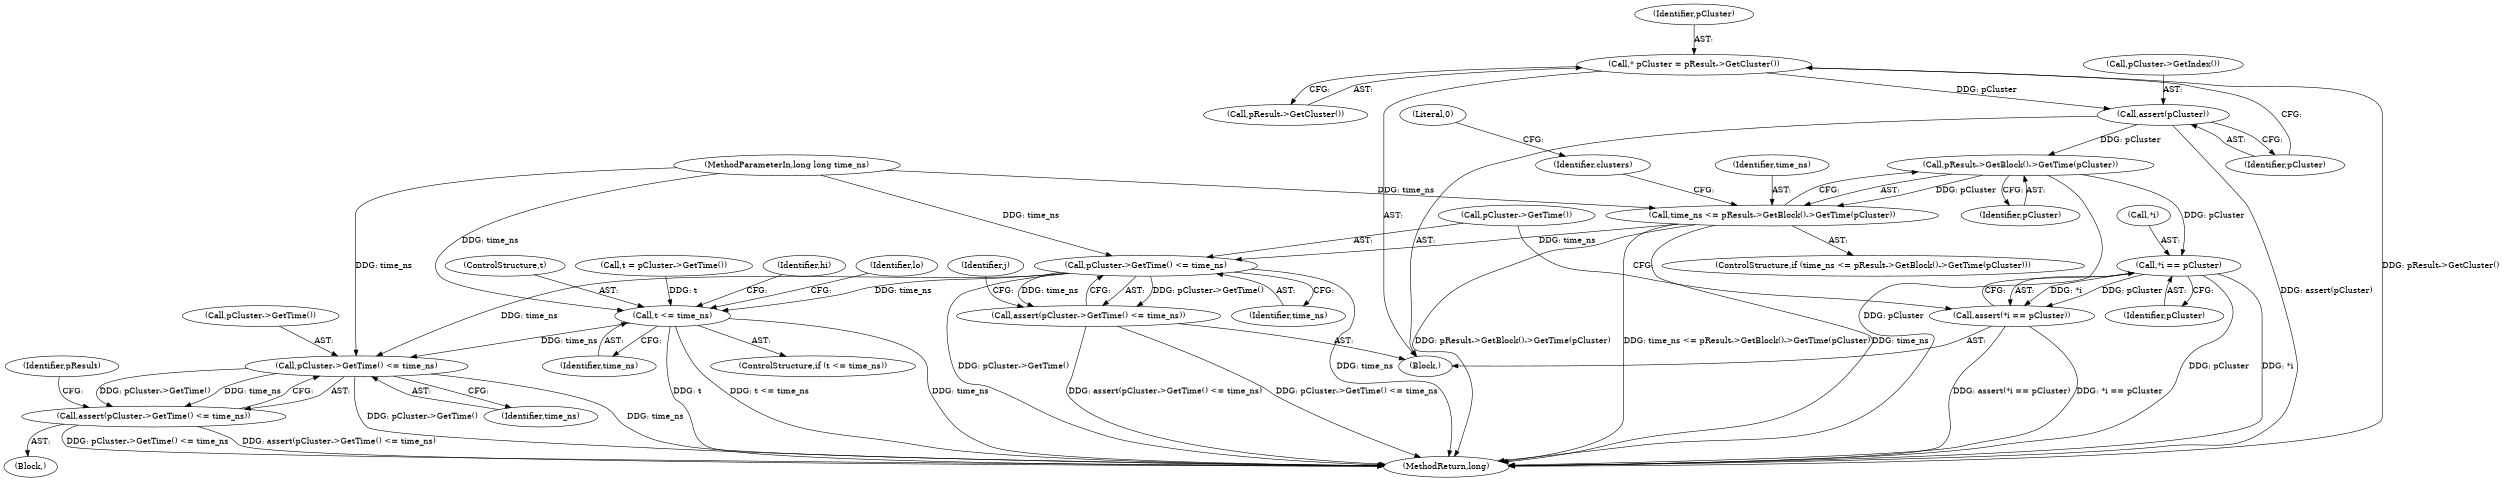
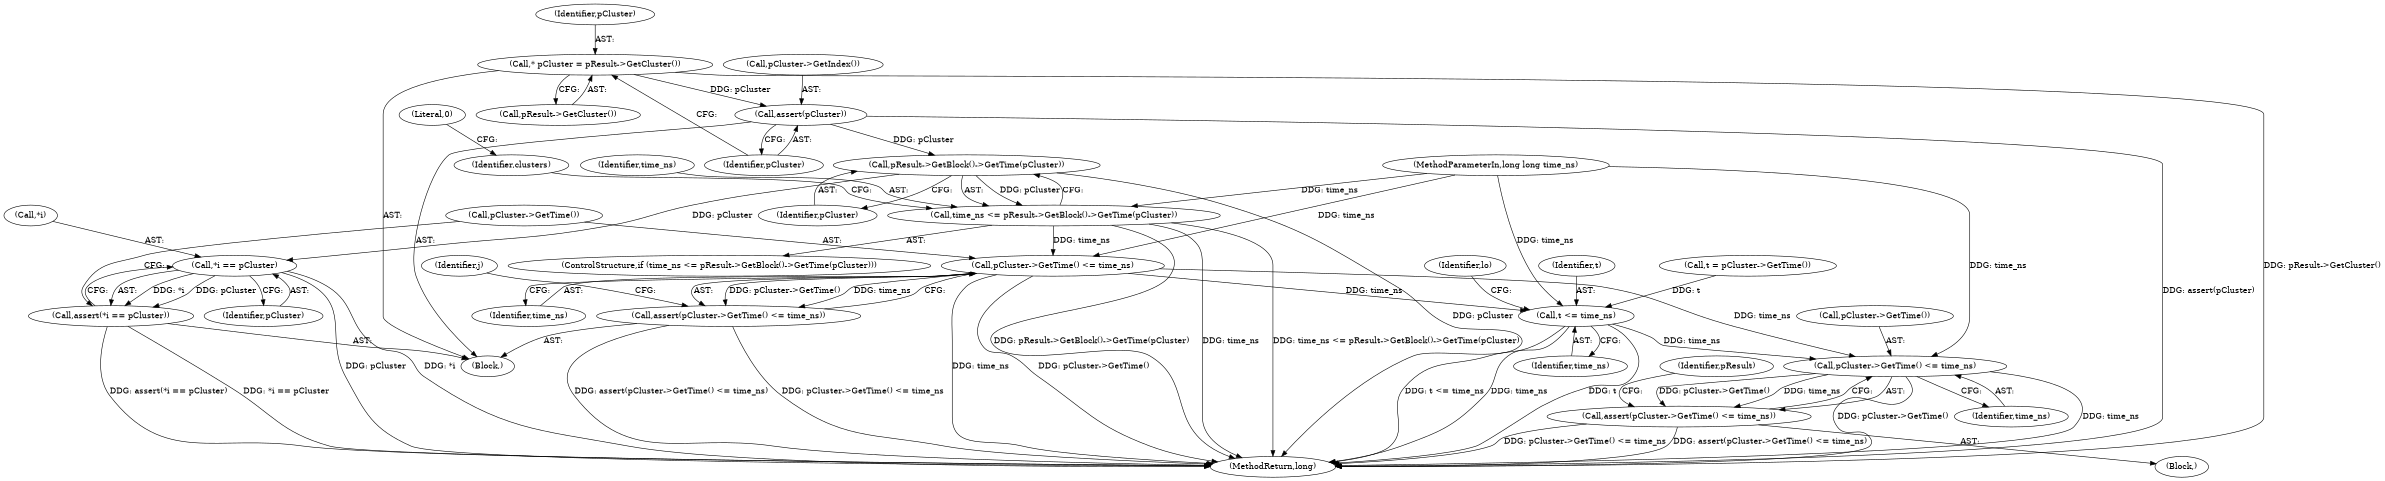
node "(ControlStructure,t)": label "(ControlStructure,t)" -> "(Identifier,t)"
node "(Identifier,hi)": removed
node "(ControlStructure,if (t <= time_ns))": removed
